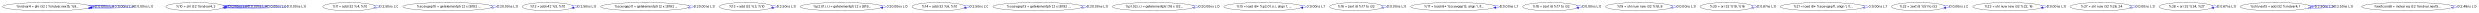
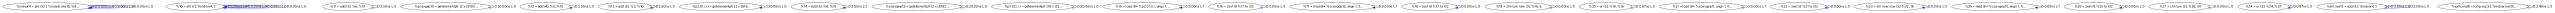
node "%11 = add i32 %4, %10": label "%11 = add i32 %4, %10" -> "%11 = add i32 %6, %10"
node "%scevgep11 = getelementptr [2 x [8192 ...": removed
node "%22 = zext i8 %51 to i32": label "%22 = zext i8 %51 to i32" -> "%22 = zext i8 %21 to i32"
node "%25 = load i8* %scevgep10, align 1, !t...": added
node "%26 = zext i8 %25 to i32": added
node "%28 = or i32 %24, %27": label "%28 = or i32 %24, %27" -> "%24 = or i32 %24, %27"
node "%exitcond6 = indvar eq i32 %indvar.next5...": label "%exitcond6 = indvar eq i32 %indvar.next5..." -> "%exitcond6 = icmp eq i32 %indvar.next5..."
